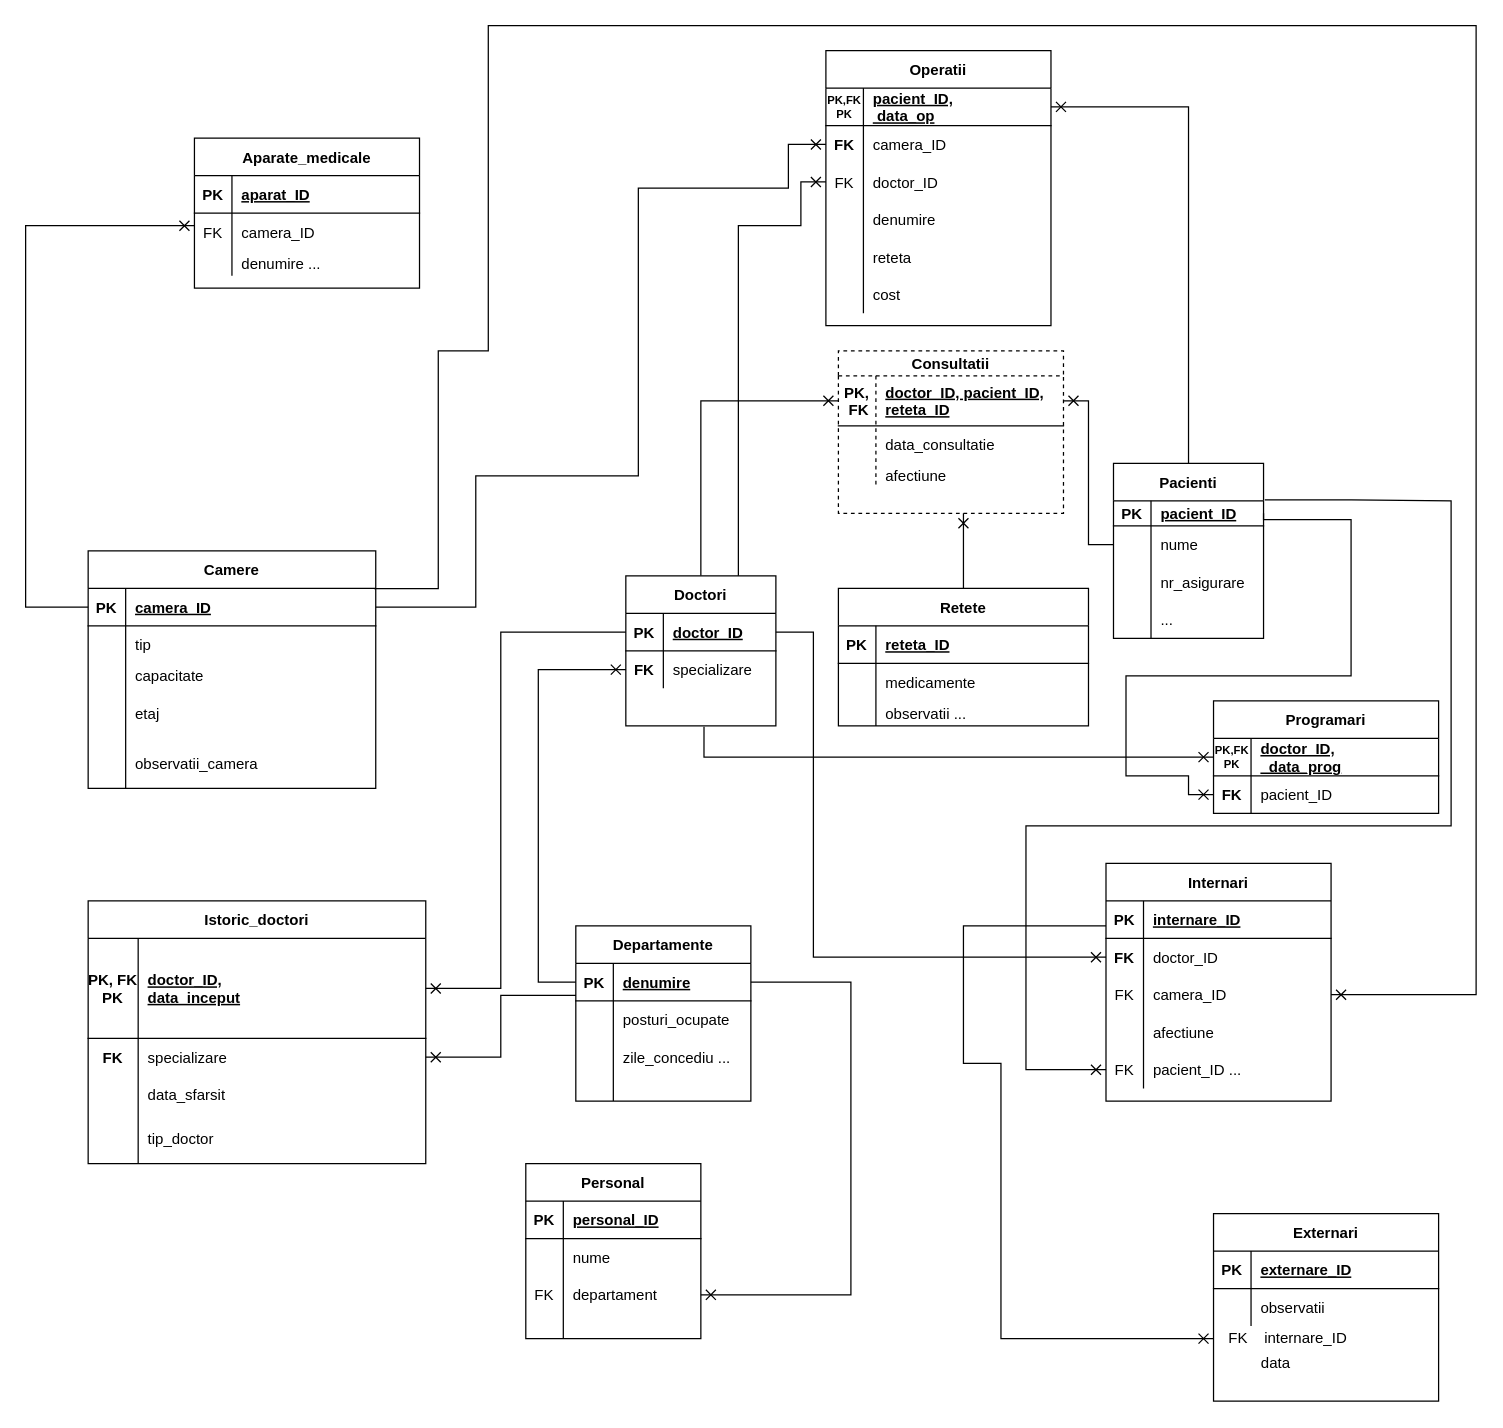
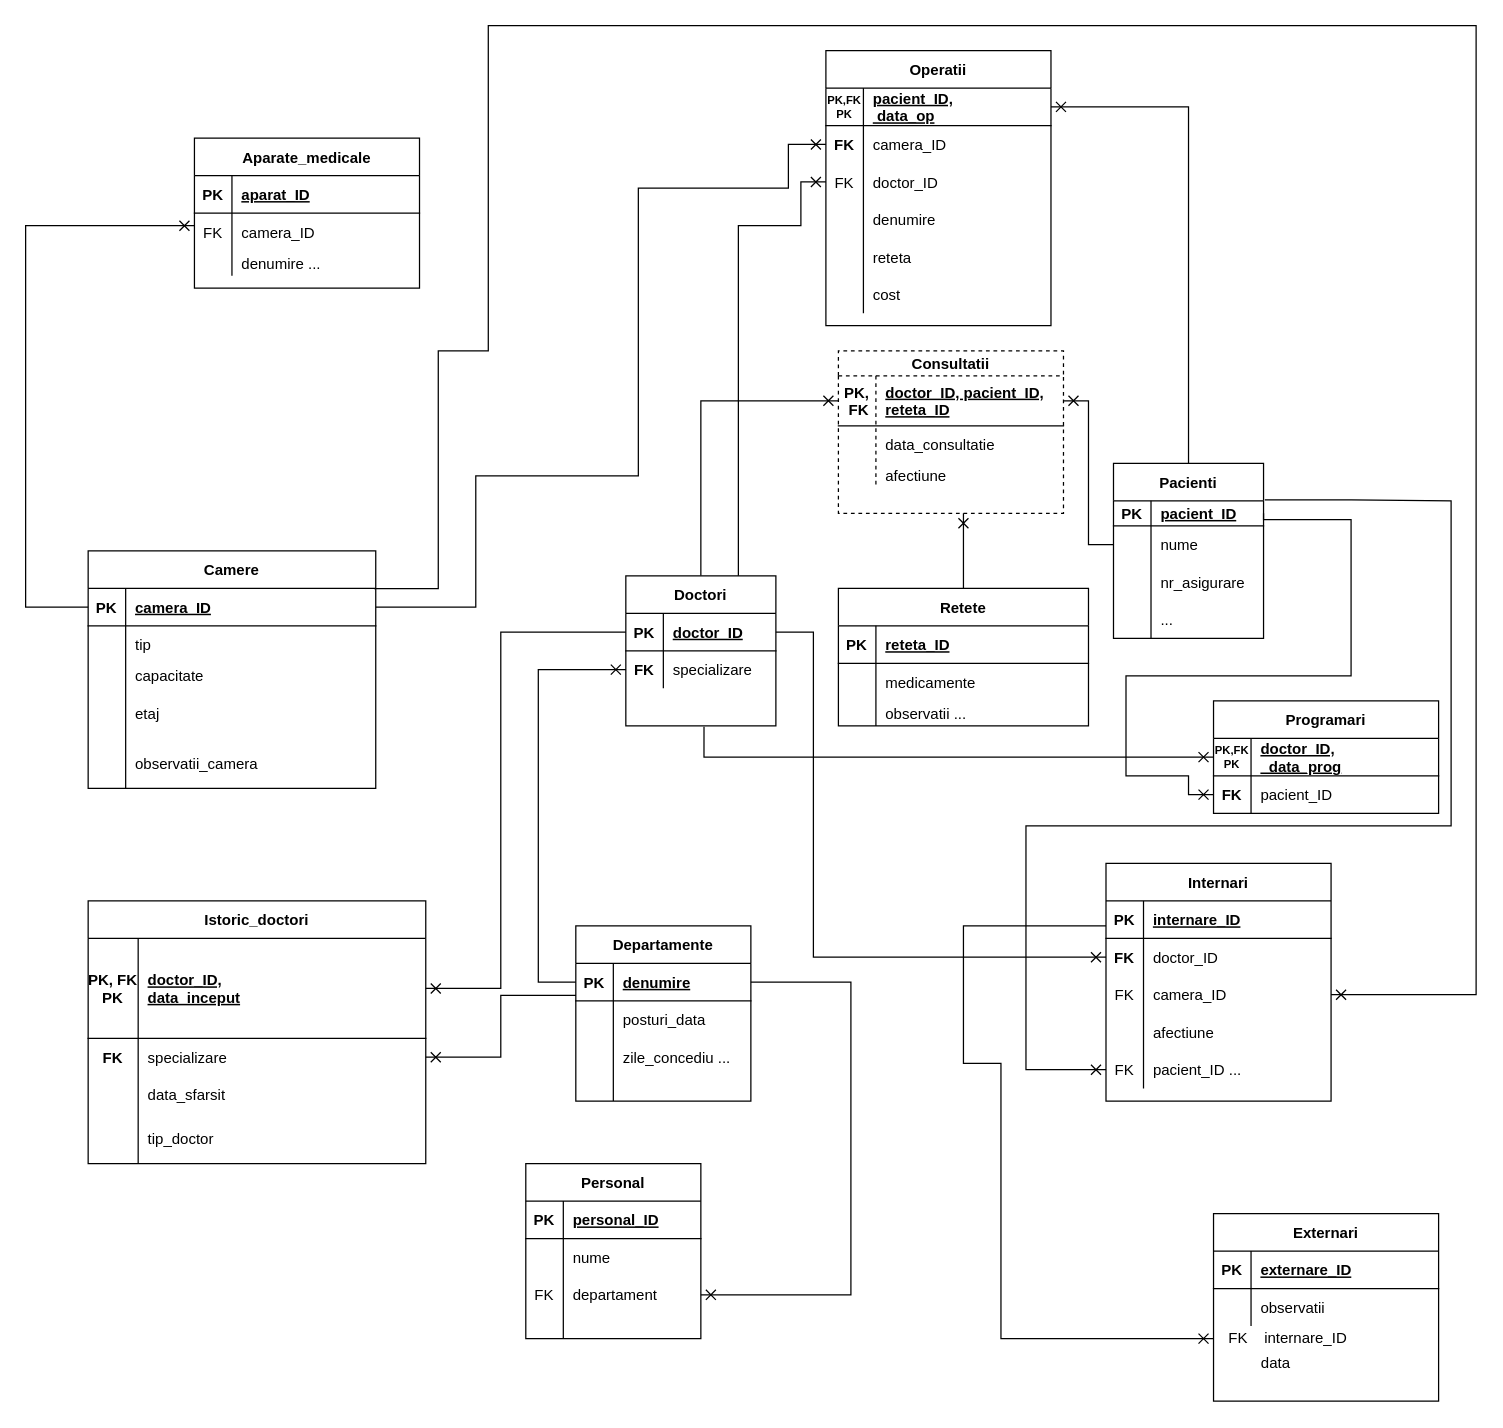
node "posturi_ocupate": label "posturi_ocupate" -> "posturi_data"
